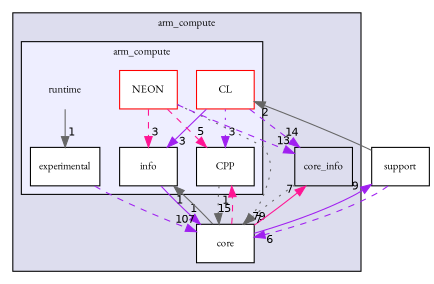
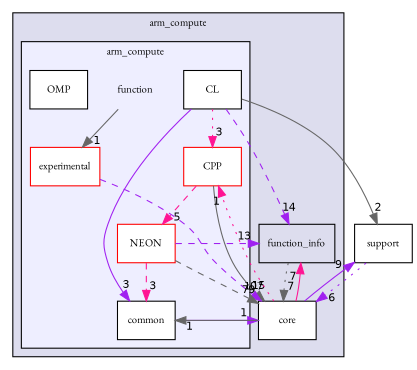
node "OMP": added
node "runtime": label "runtime" -> "function"
node "CL": color red -> black
edge "CL" -> "CPP": color purple -> deeppink
edge "NEON" -> "CPP": reversed
edge "support" -> "CL": reversed
edge "NEON" -> "core": style dotted -> dashed
node "experimental": color black -> red
node "info": label "info" -> "common"
node "CPP": color black -> red
node "core_info": label "core_info" -> "function_info"
edge "CPP" -> "core": style dotted -> solid
edge "core" -> "CPP": style dashed -> dotted
edge "support" -> "core": style dashed -> dotted
